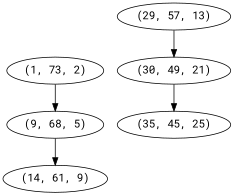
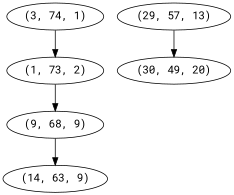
node "(3, 74, 1)": added
node "(30, 49, 21)": label "(30, 49, 21)" -> "(30, 49, 20)"
node "(9, 68, 5)": label "(9, 68, 5)" -> "(9, 68, 9)"
node "(35, 45, 25)": removed
node "(14, 61, 9)": label "(14, 61, 9)" -> "(14, 63, 9)"
